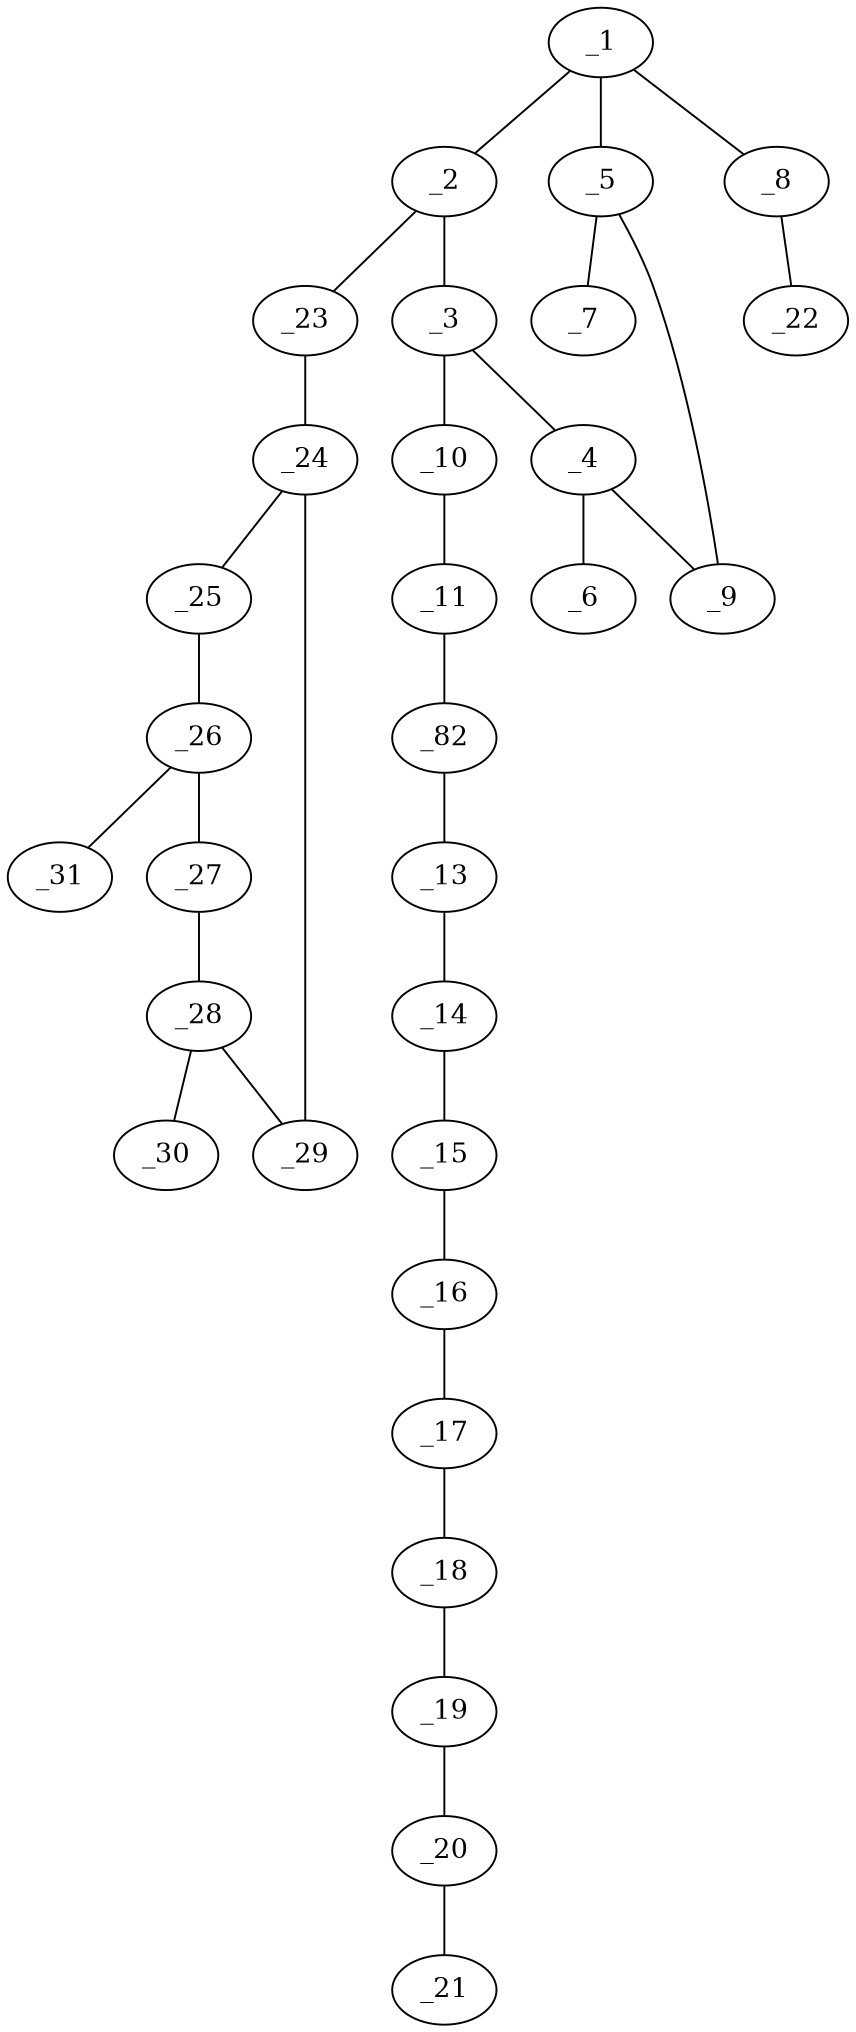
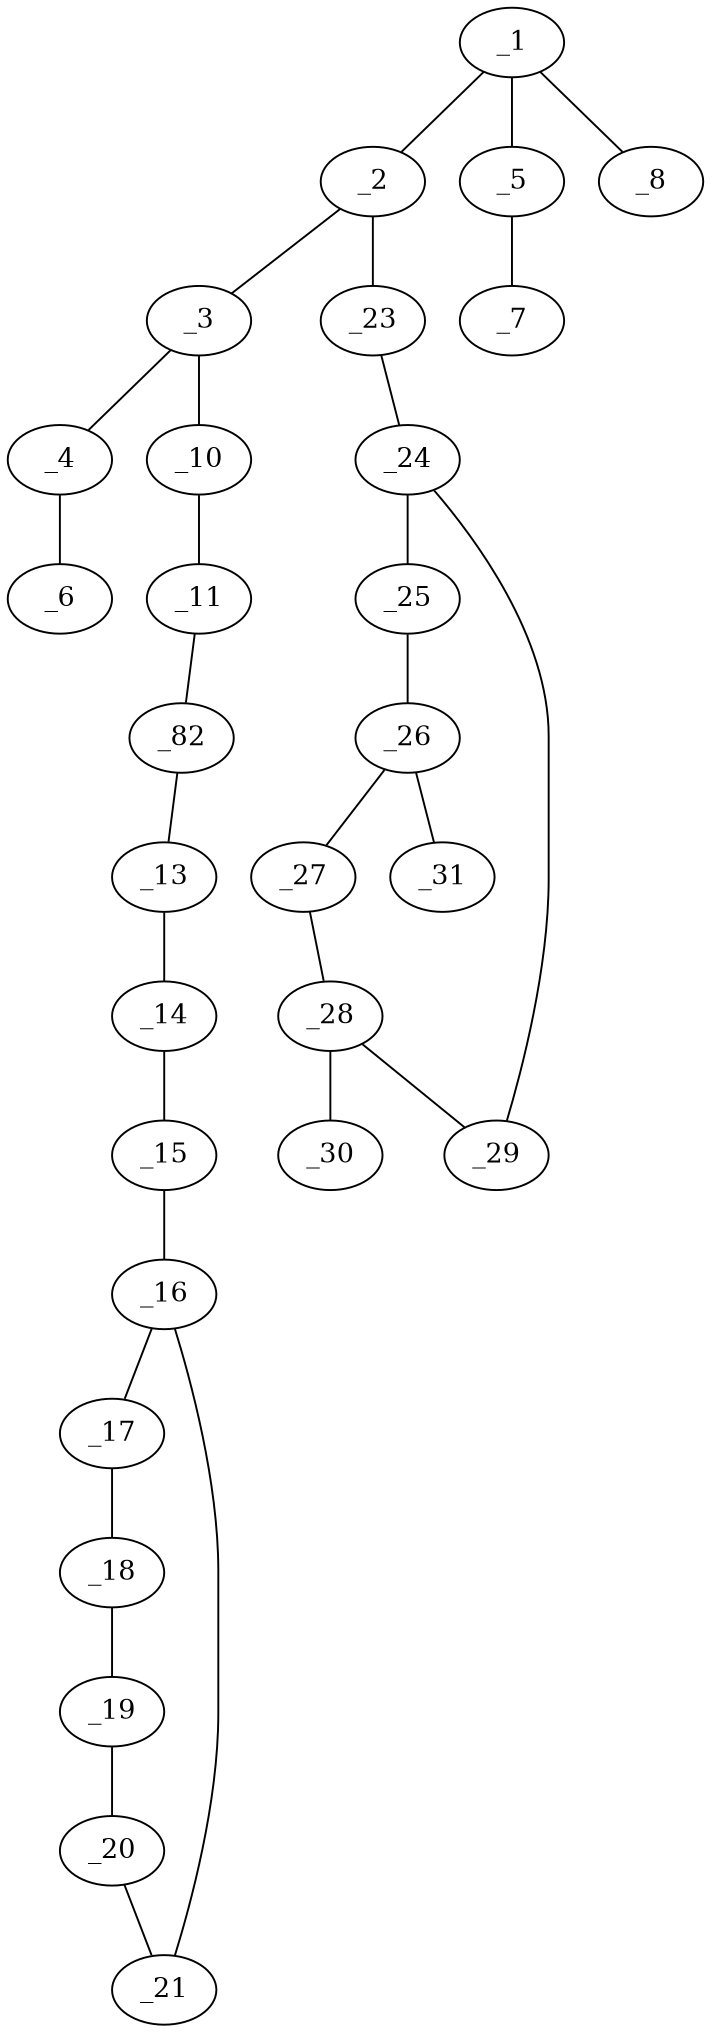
node "_22": removed
node "_9": removed
edge "_16" -- "_21": added
